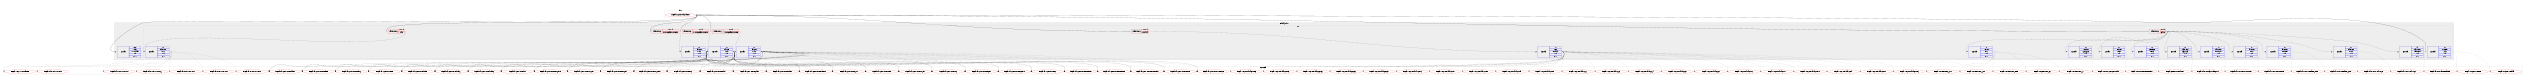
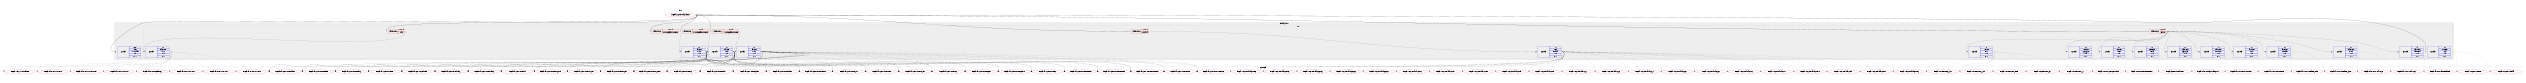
node "portage://dev-python/numpy-2.1.0_rc1": added
node "portage://dev-python/numpy-1.26.4": label "portage://dev-python/numpy-1.26.4" -> "portage://dev-python/portage-1.26.4"
node "portage://dev-lang/python-3.9.19_p3": label "portage://dev-lang/python-3.9.19_p3" -> "portage://dev-lang/virtual-3.9.19_p3"
